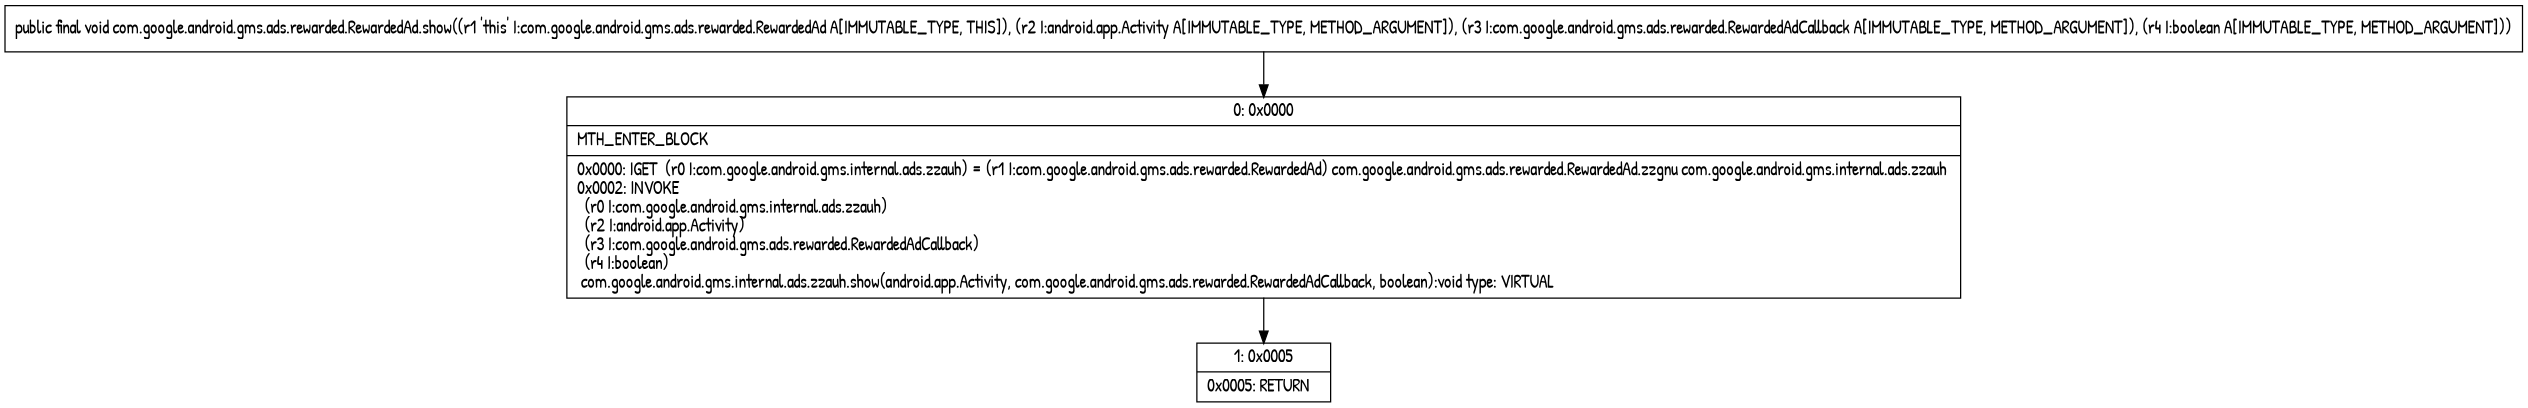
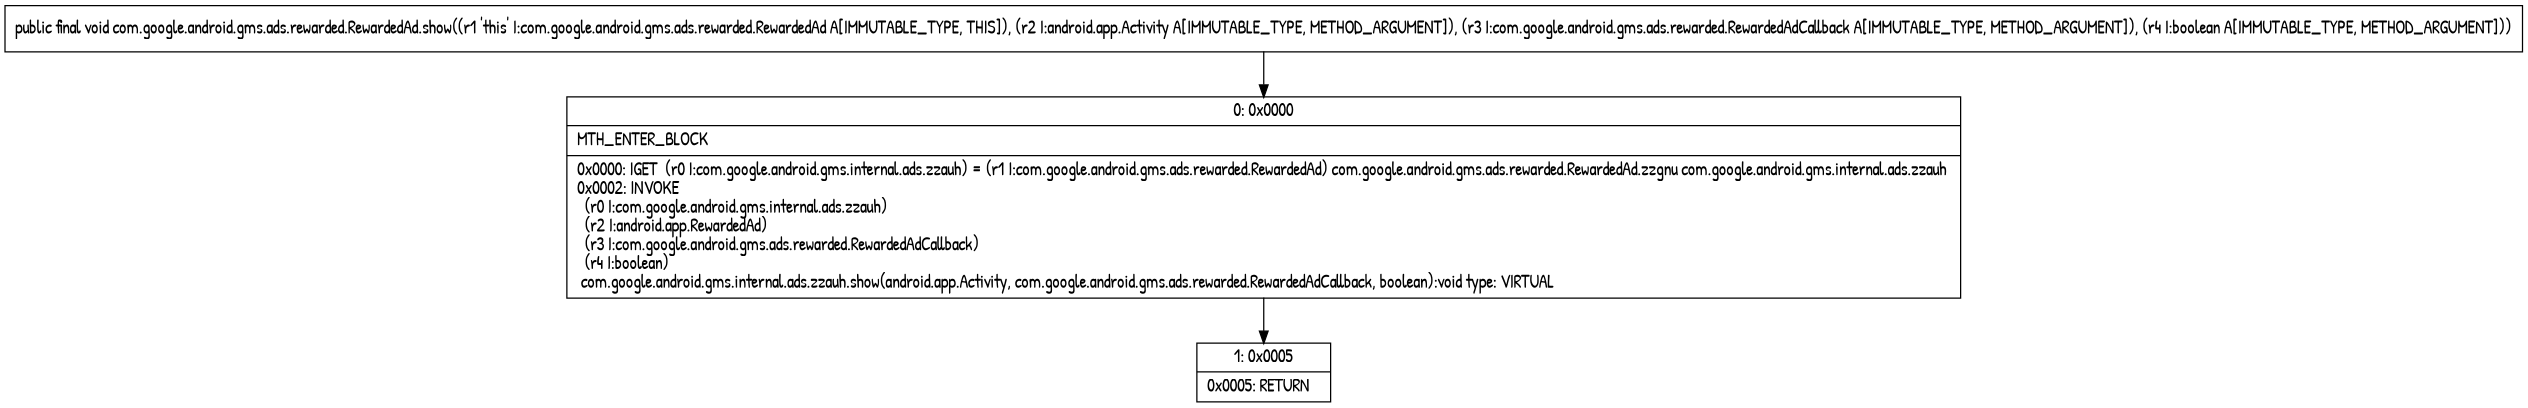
node "0: 0x0000": text "(r2 I:android.app.Activity)" -> "(r2 I:android.app.RewardedAd)"
